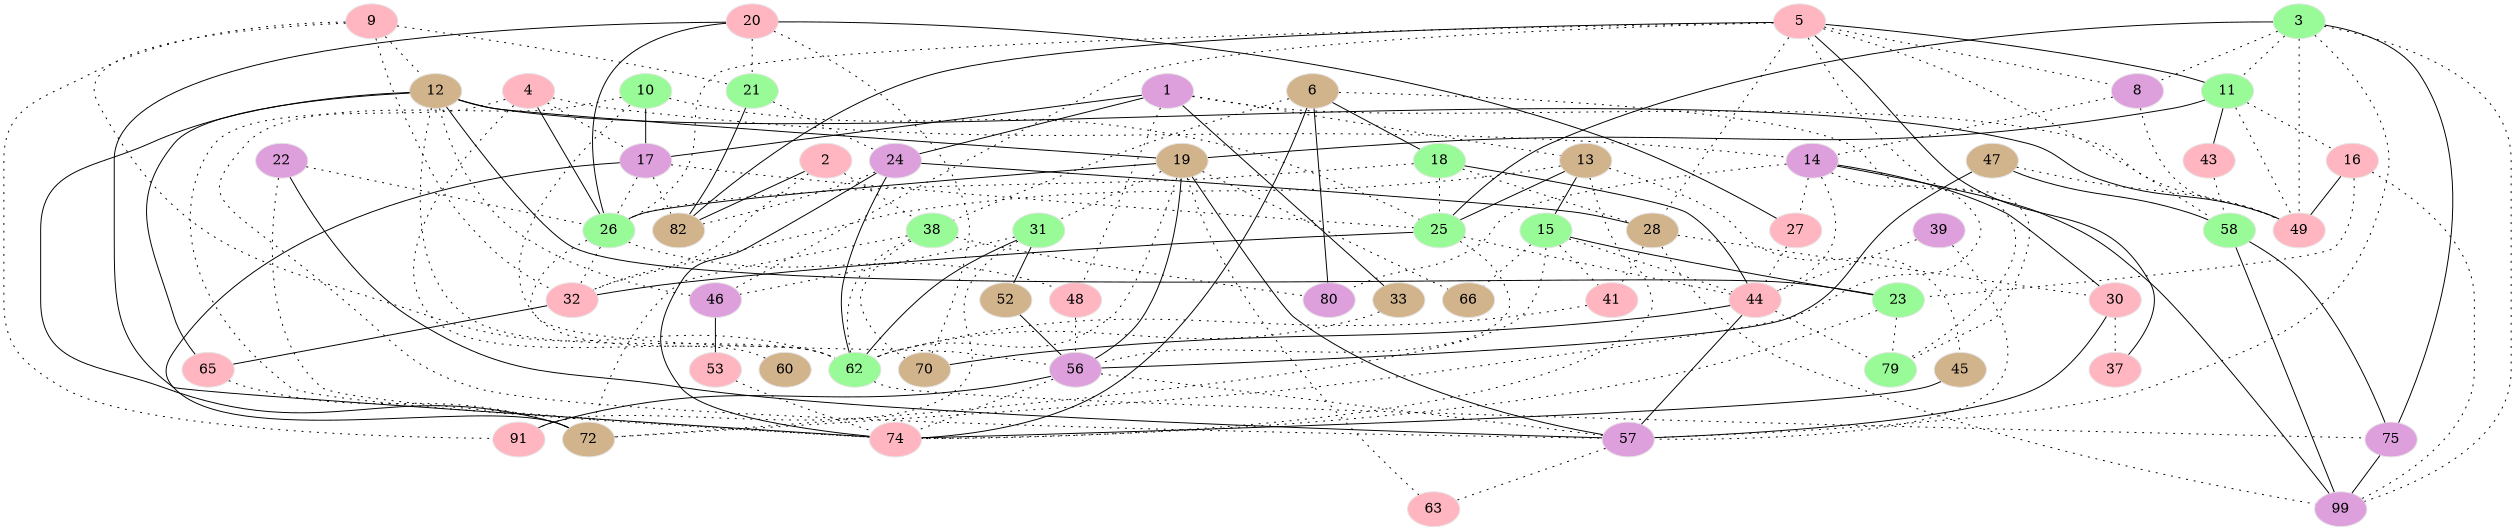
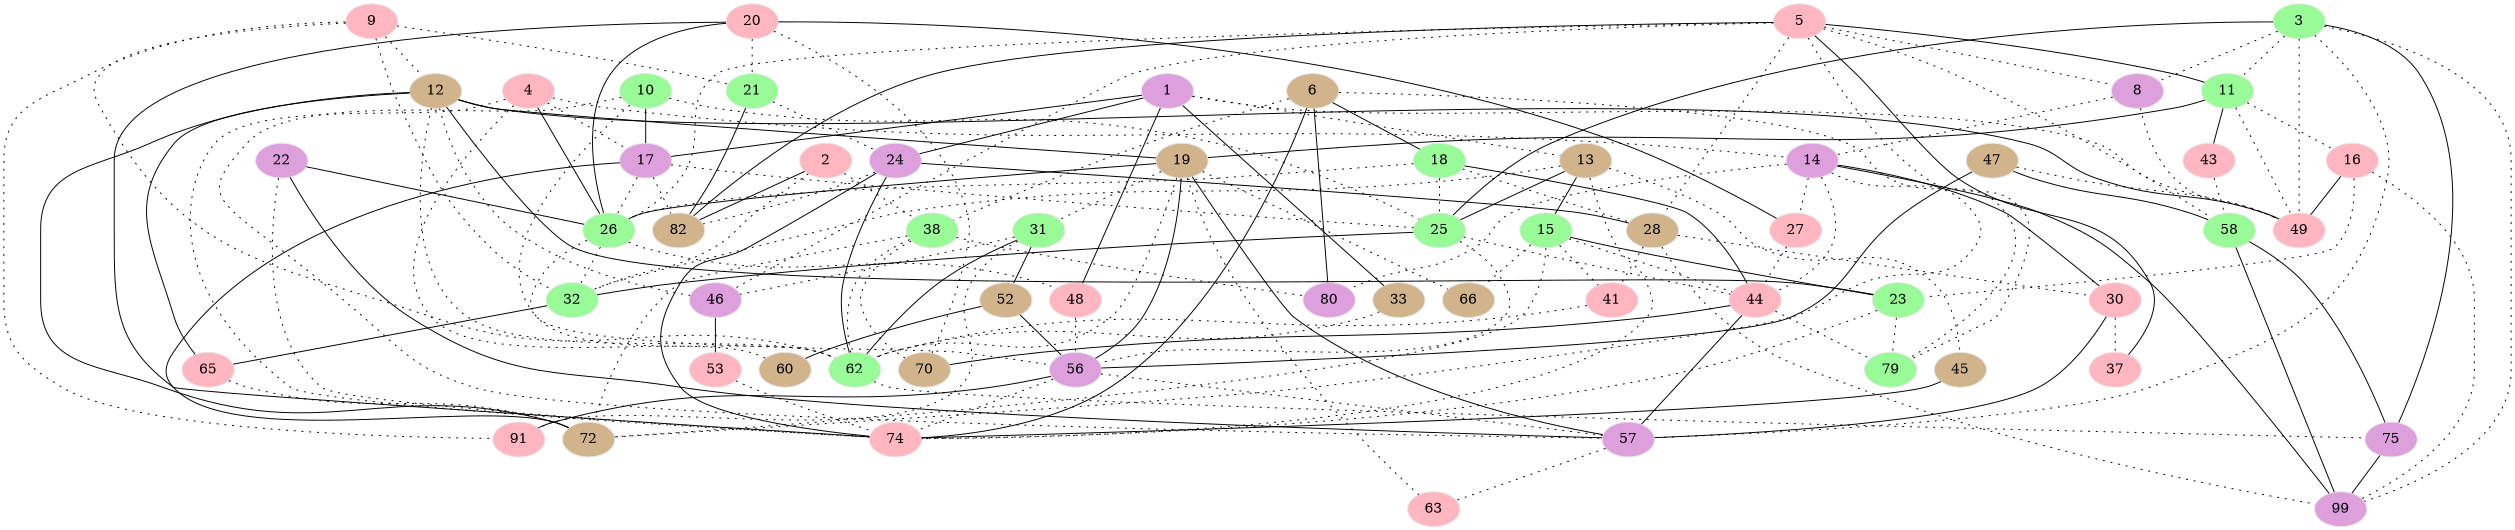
edge "22" -- "26": style dotted -> solid
edge "1" -- "48": style dotted -> solid
node "39": removed
node "32": fillcolor lightpink -> palegreen
edge "52" -- "60": added
